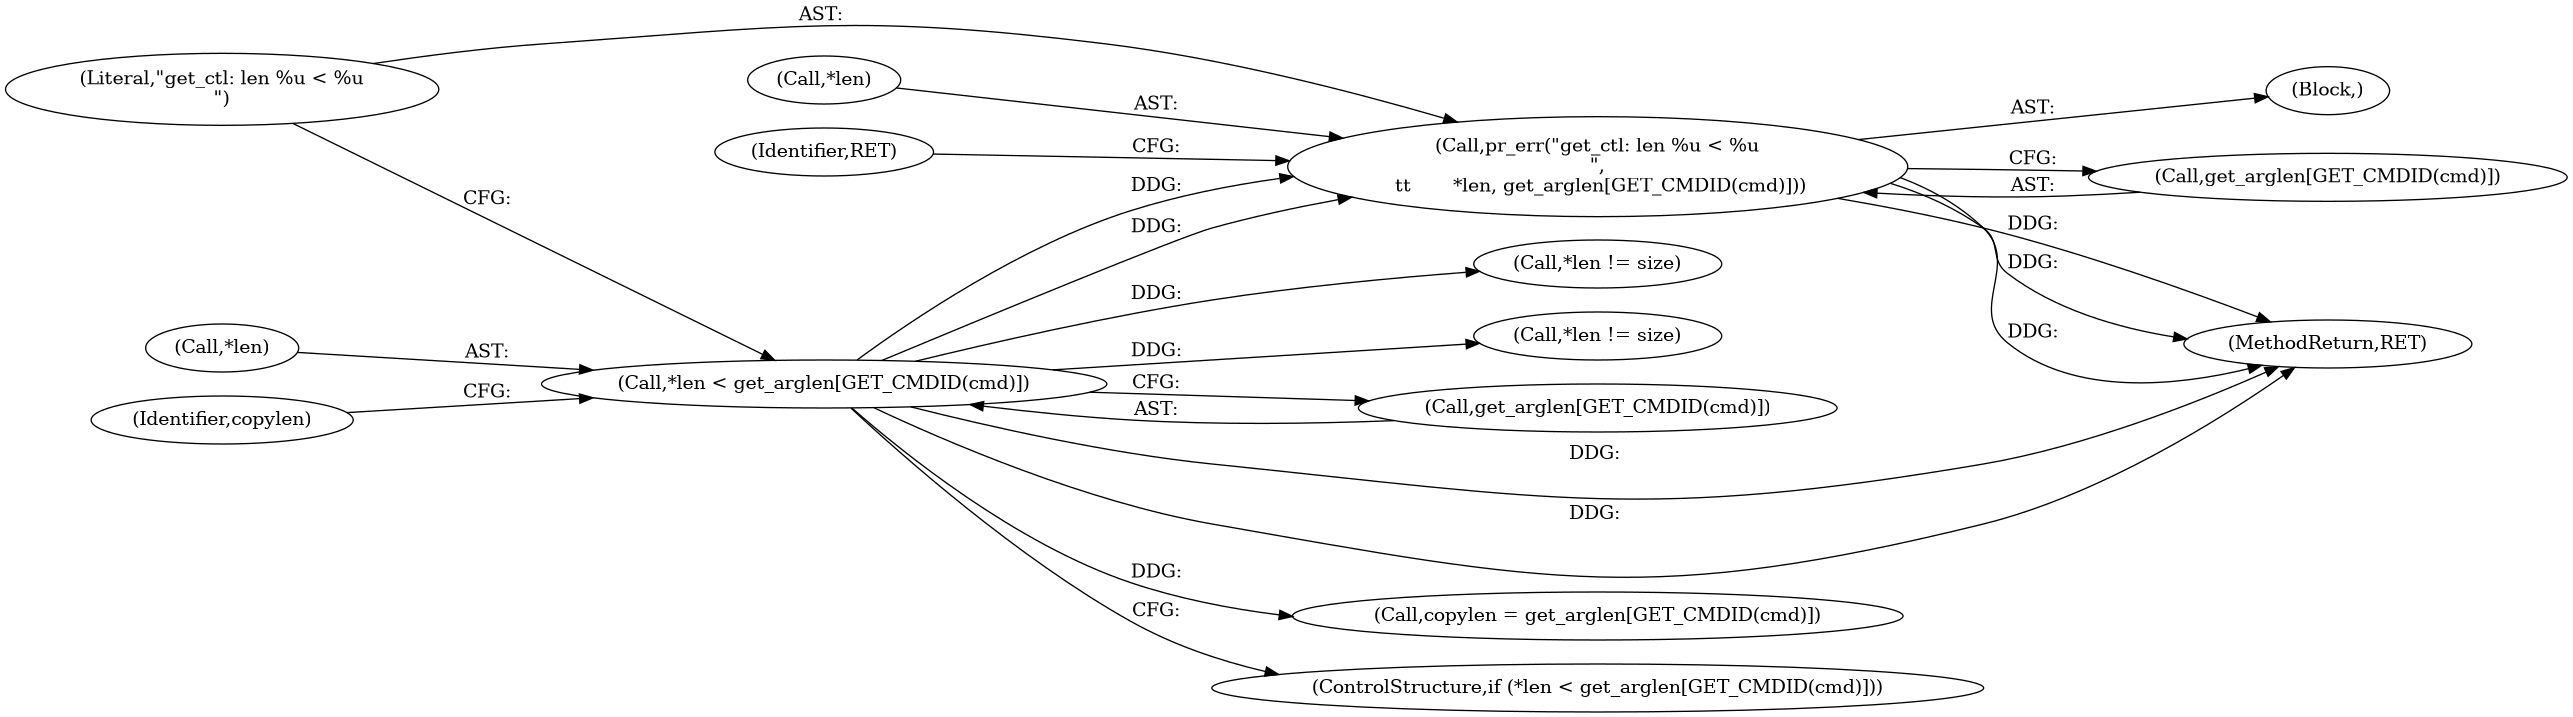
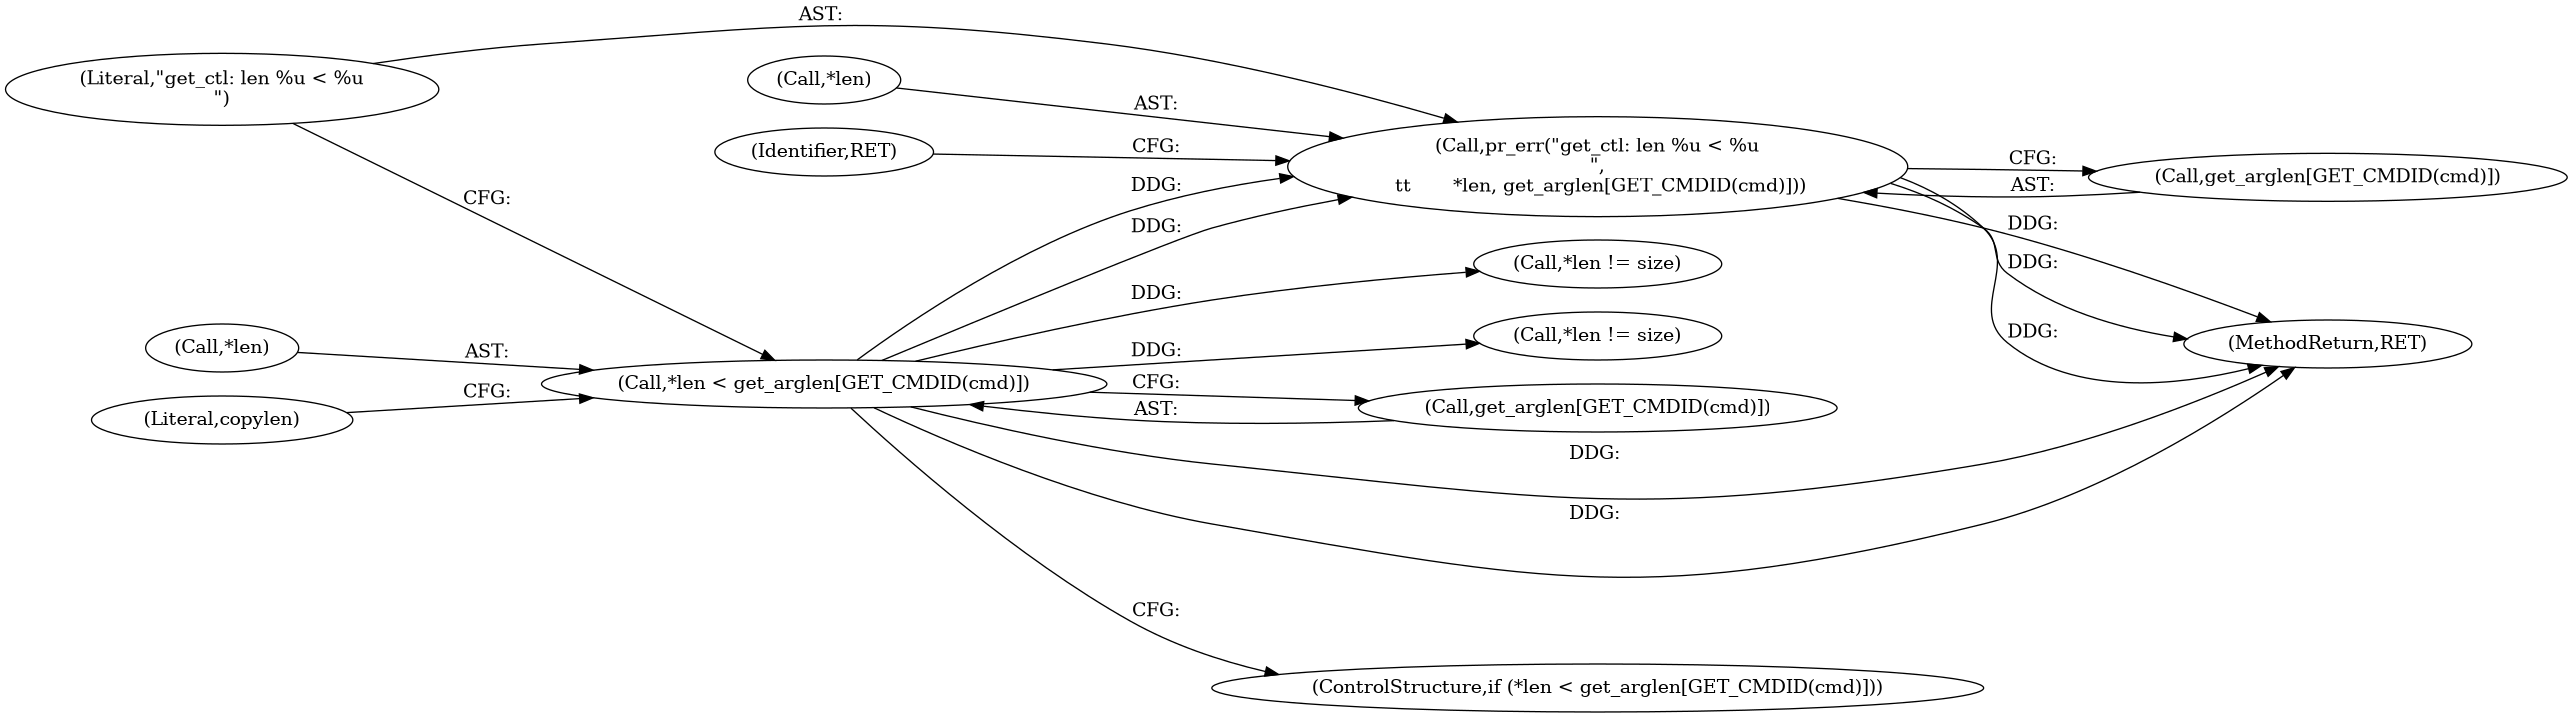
node "(Block,)": removed
node "(Identifier,copylen)": label "(Identifier,copylen)" -> "(Literal,copylen)"
node "(Call,copylen = get_arglen[GET_CMDID(cmd)])": removed
